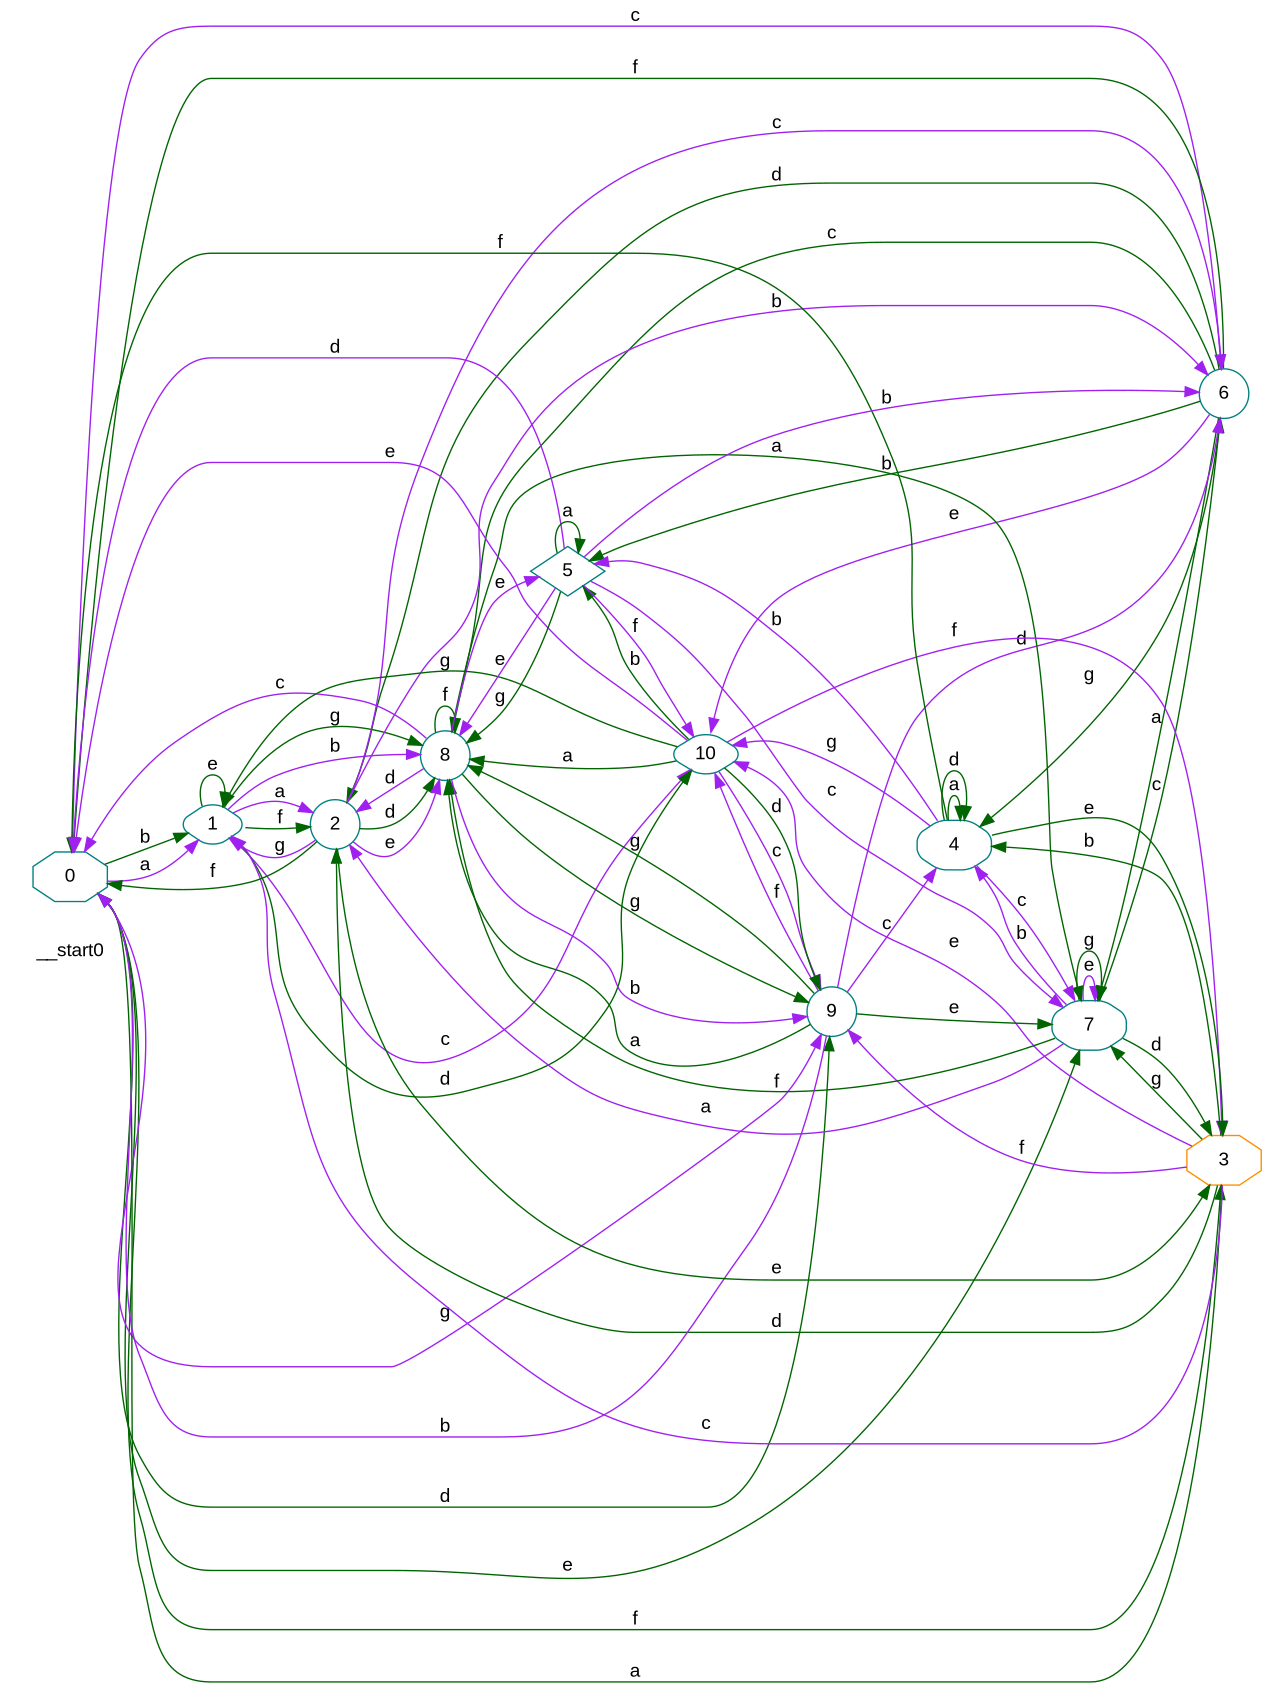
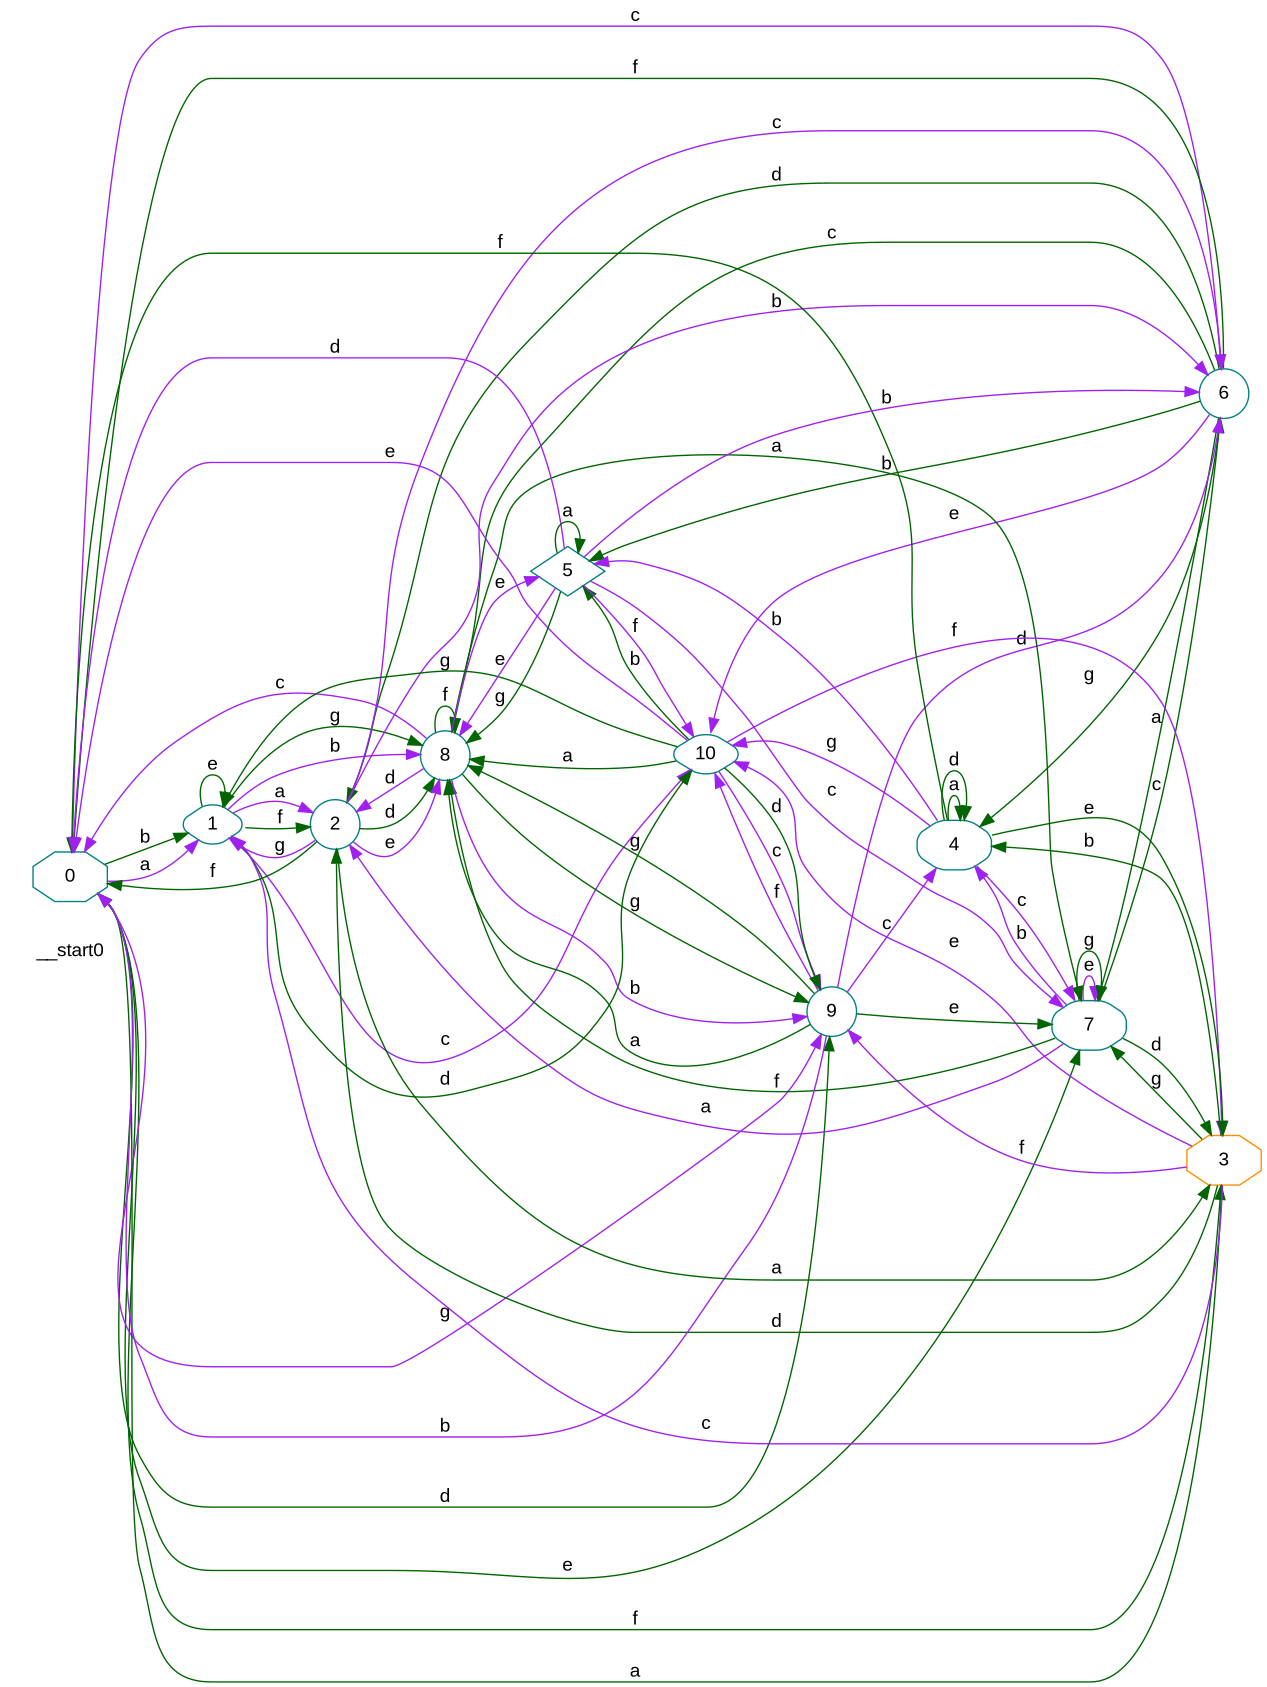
edge "2" -> "3": label "e" -> "a"
